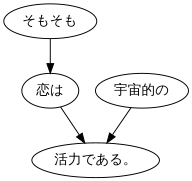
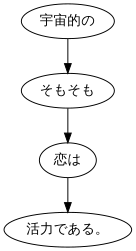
edge "宇宙的の" -> "活力である。": now "宇宙的の" -> "そもそも"
